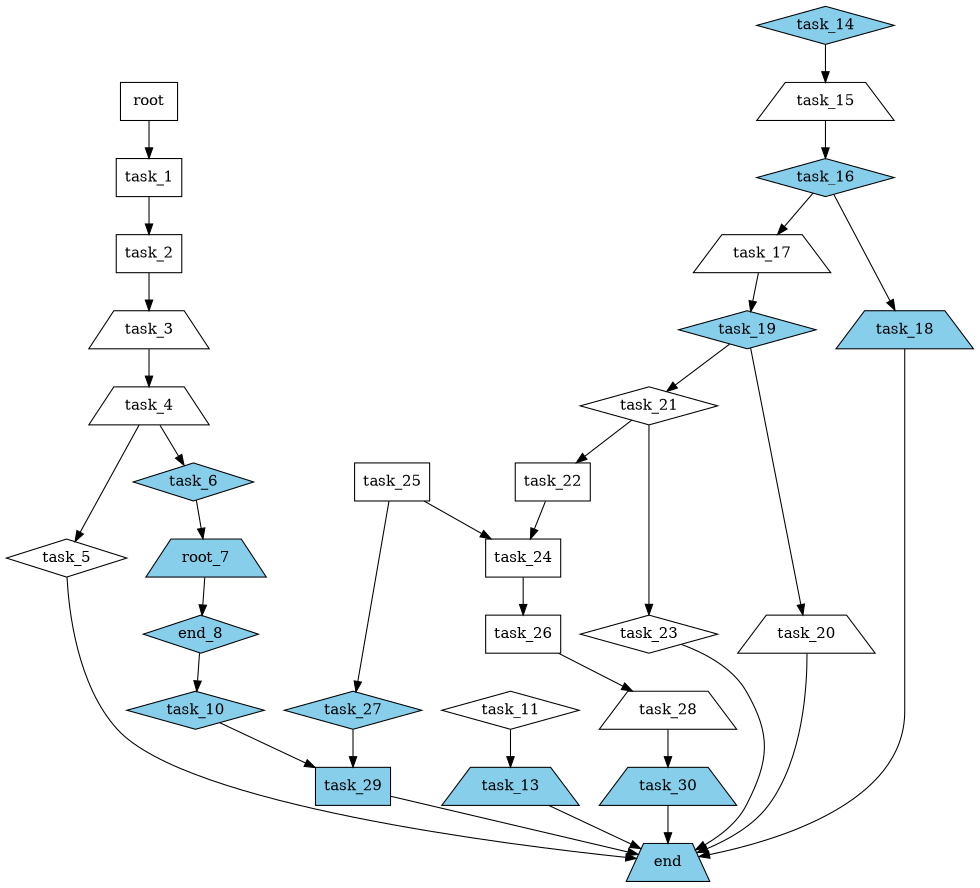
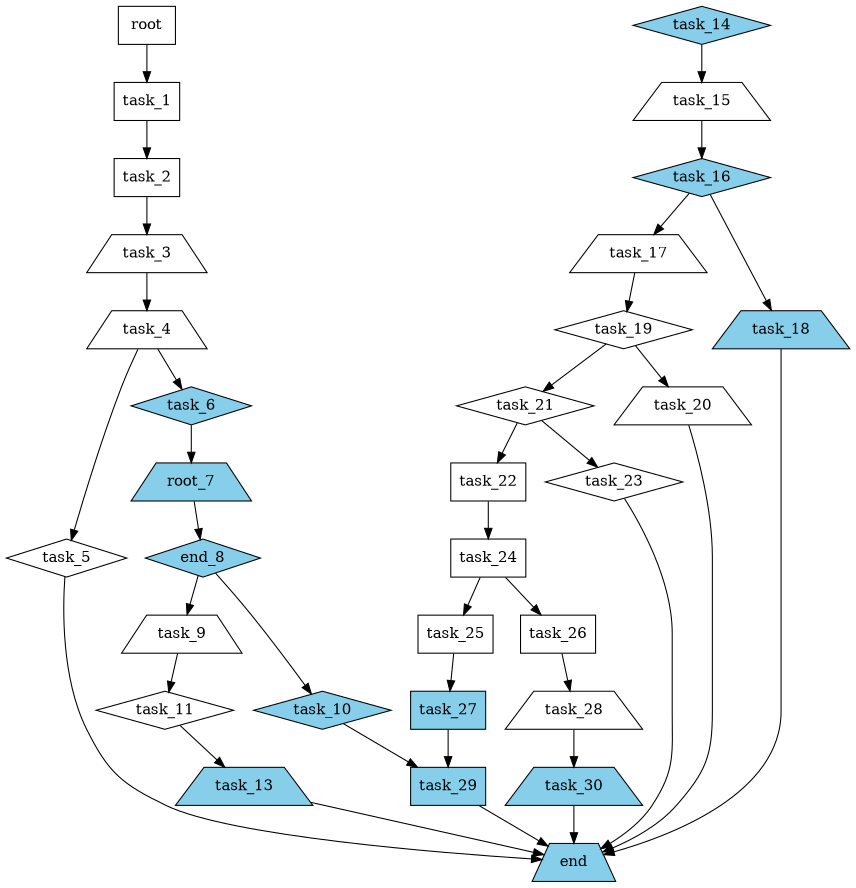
node "task_19": fillcolor skyblue -> white
edge "task_25" -> "task_24": reversed
node "task_9": added
node "task_27": shape diamond -> box
